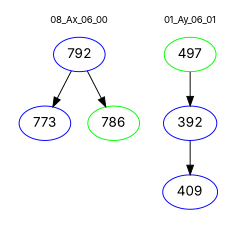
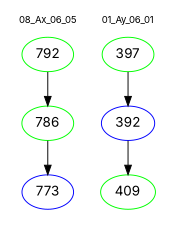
cluster "08_Ax_06_00": label "08_Ax_06_00" -> "08_Ax_06_05"
node "792": color blue -> green
node "497": label "497" -> "397"
edge "792" -> "773": now "786" -> "773"
node "409": color blue -> green
